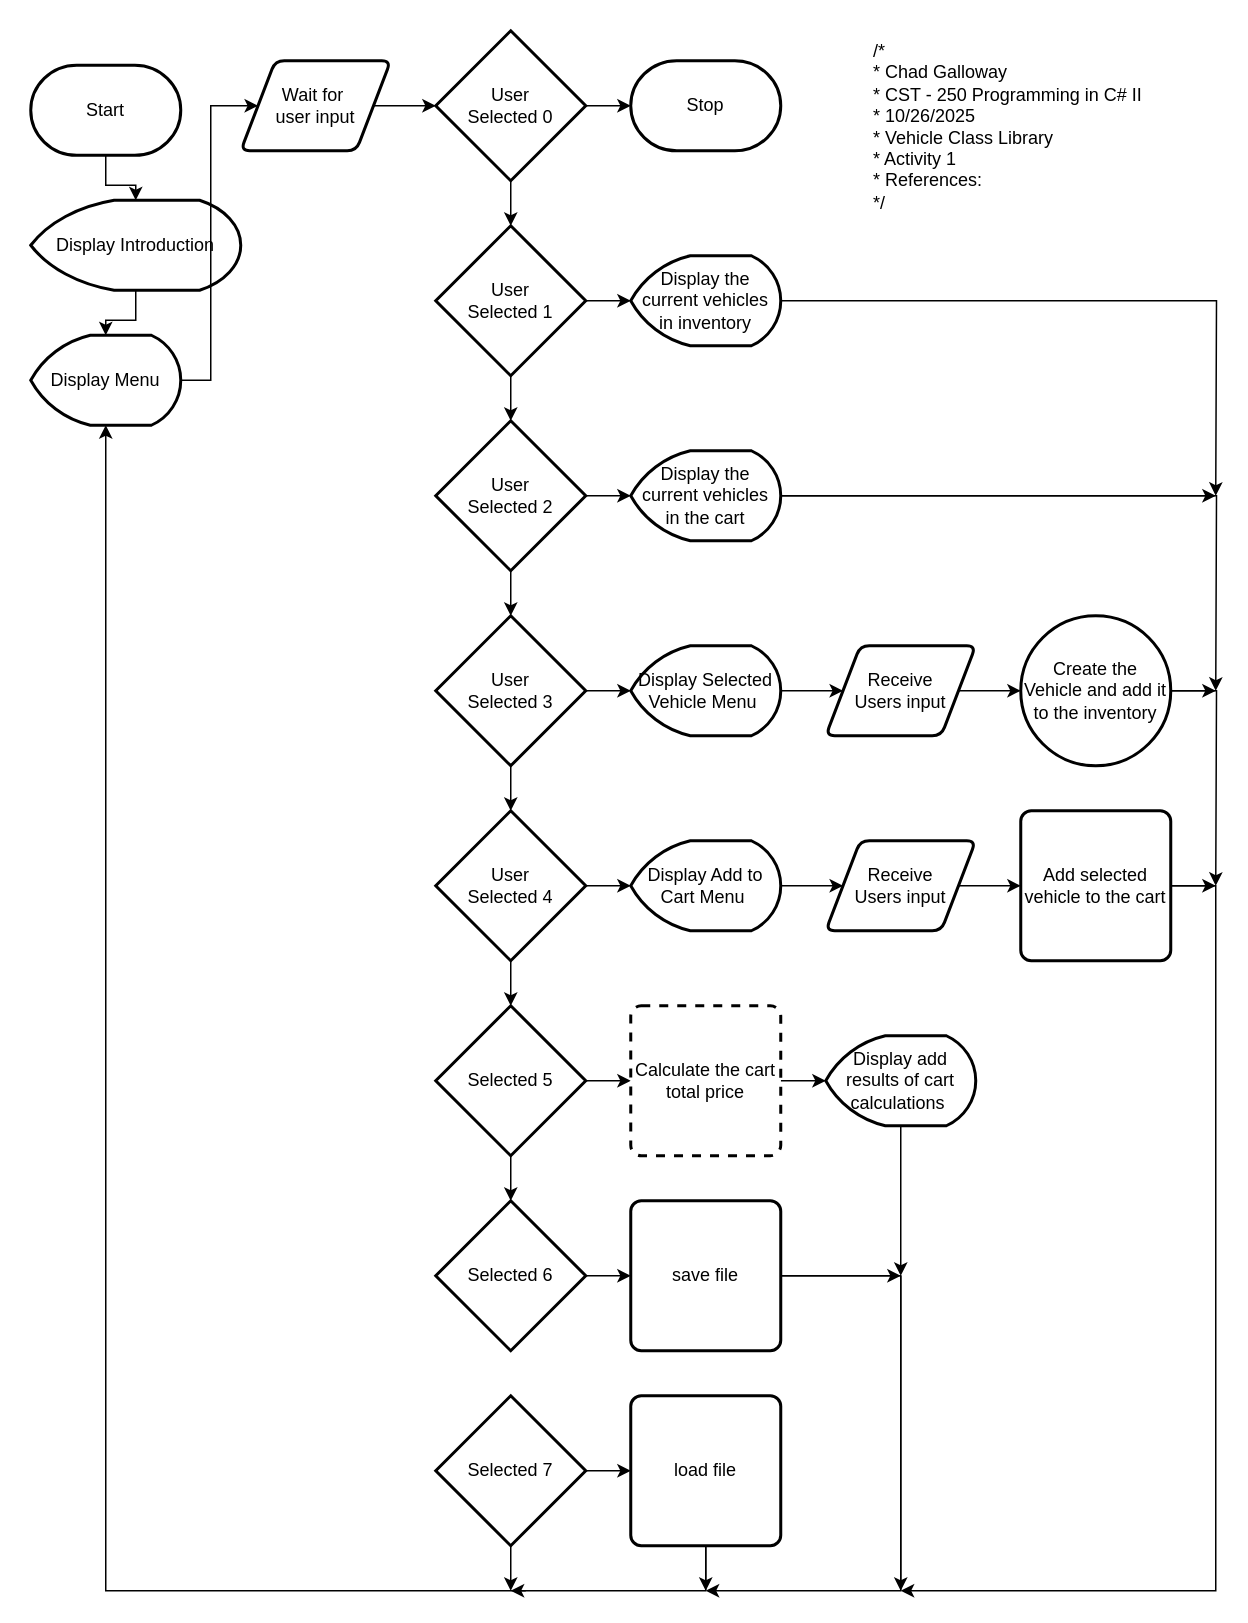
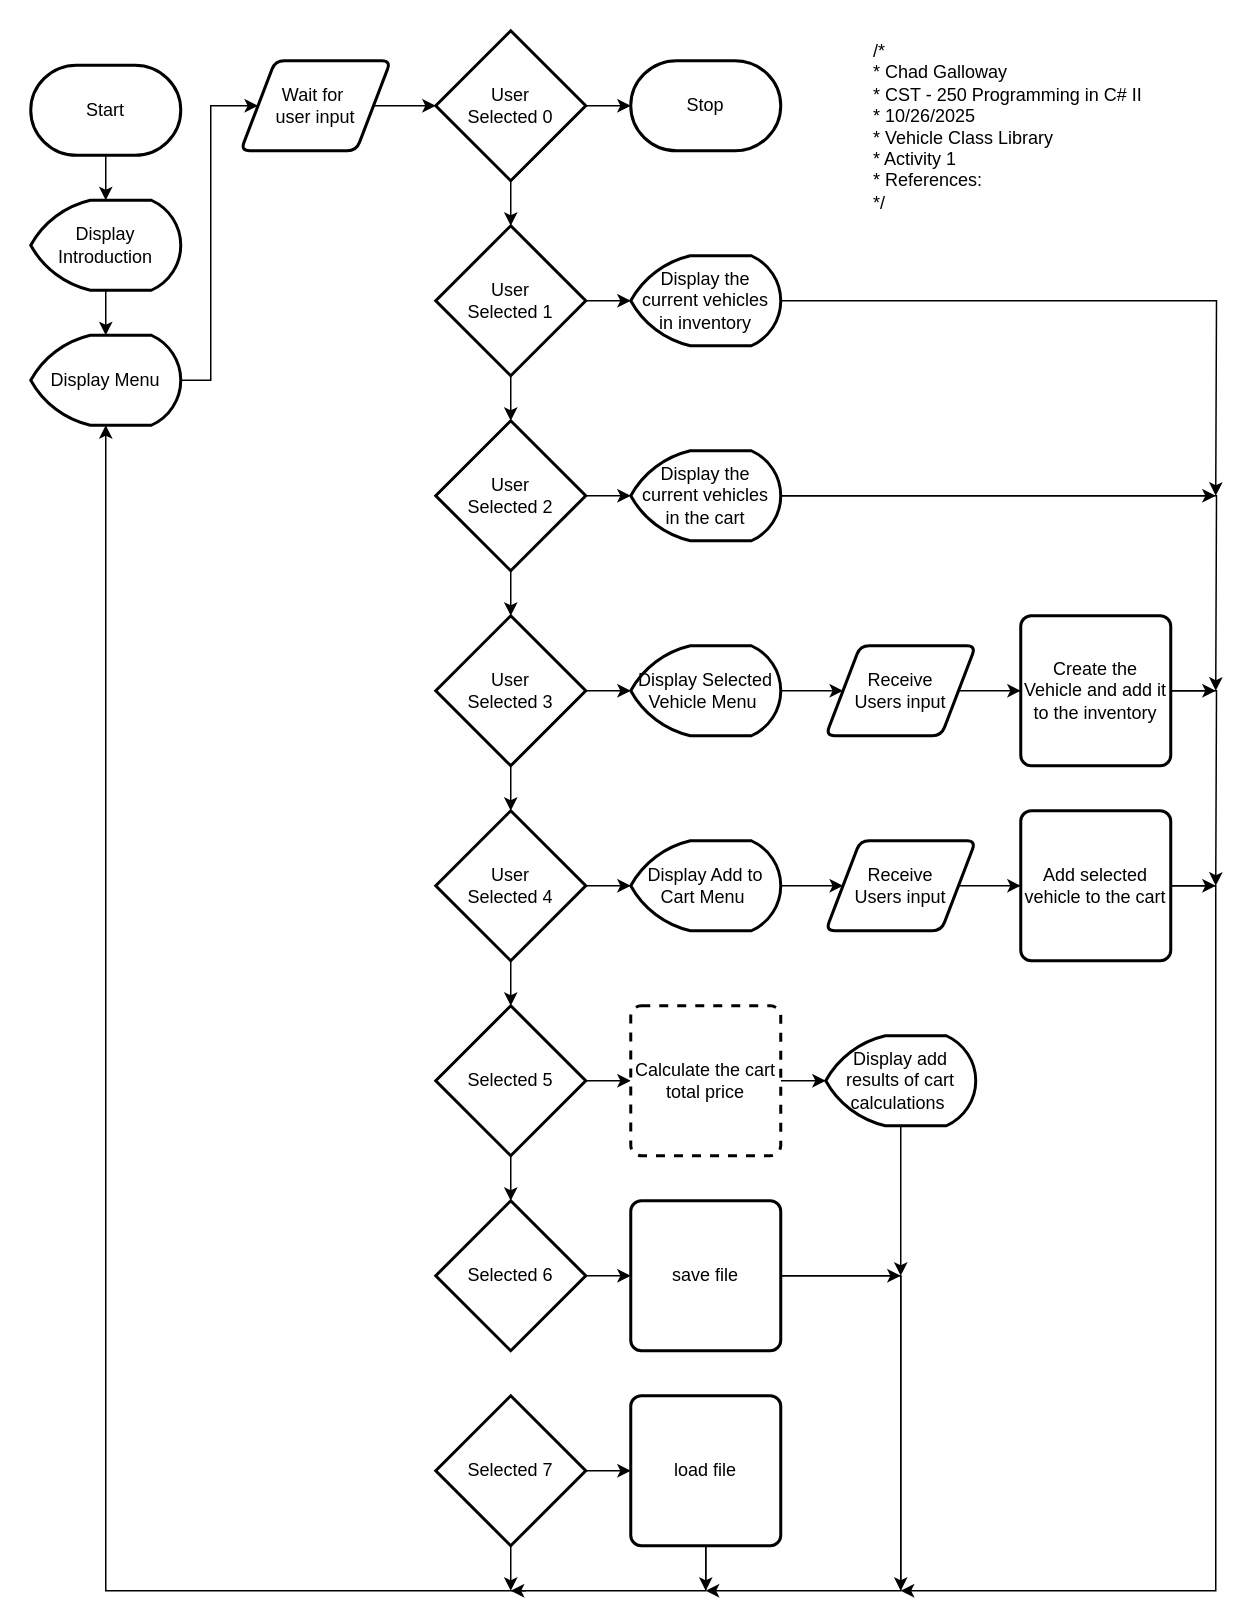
node "Display Introduction": size 210x90 -> 150x90
node "Create the Vehicle and add it to the inventory": shape ellipse -> rounded rectangle
